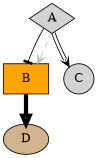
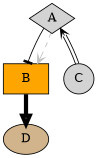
edge "A" -> "C": reversed
